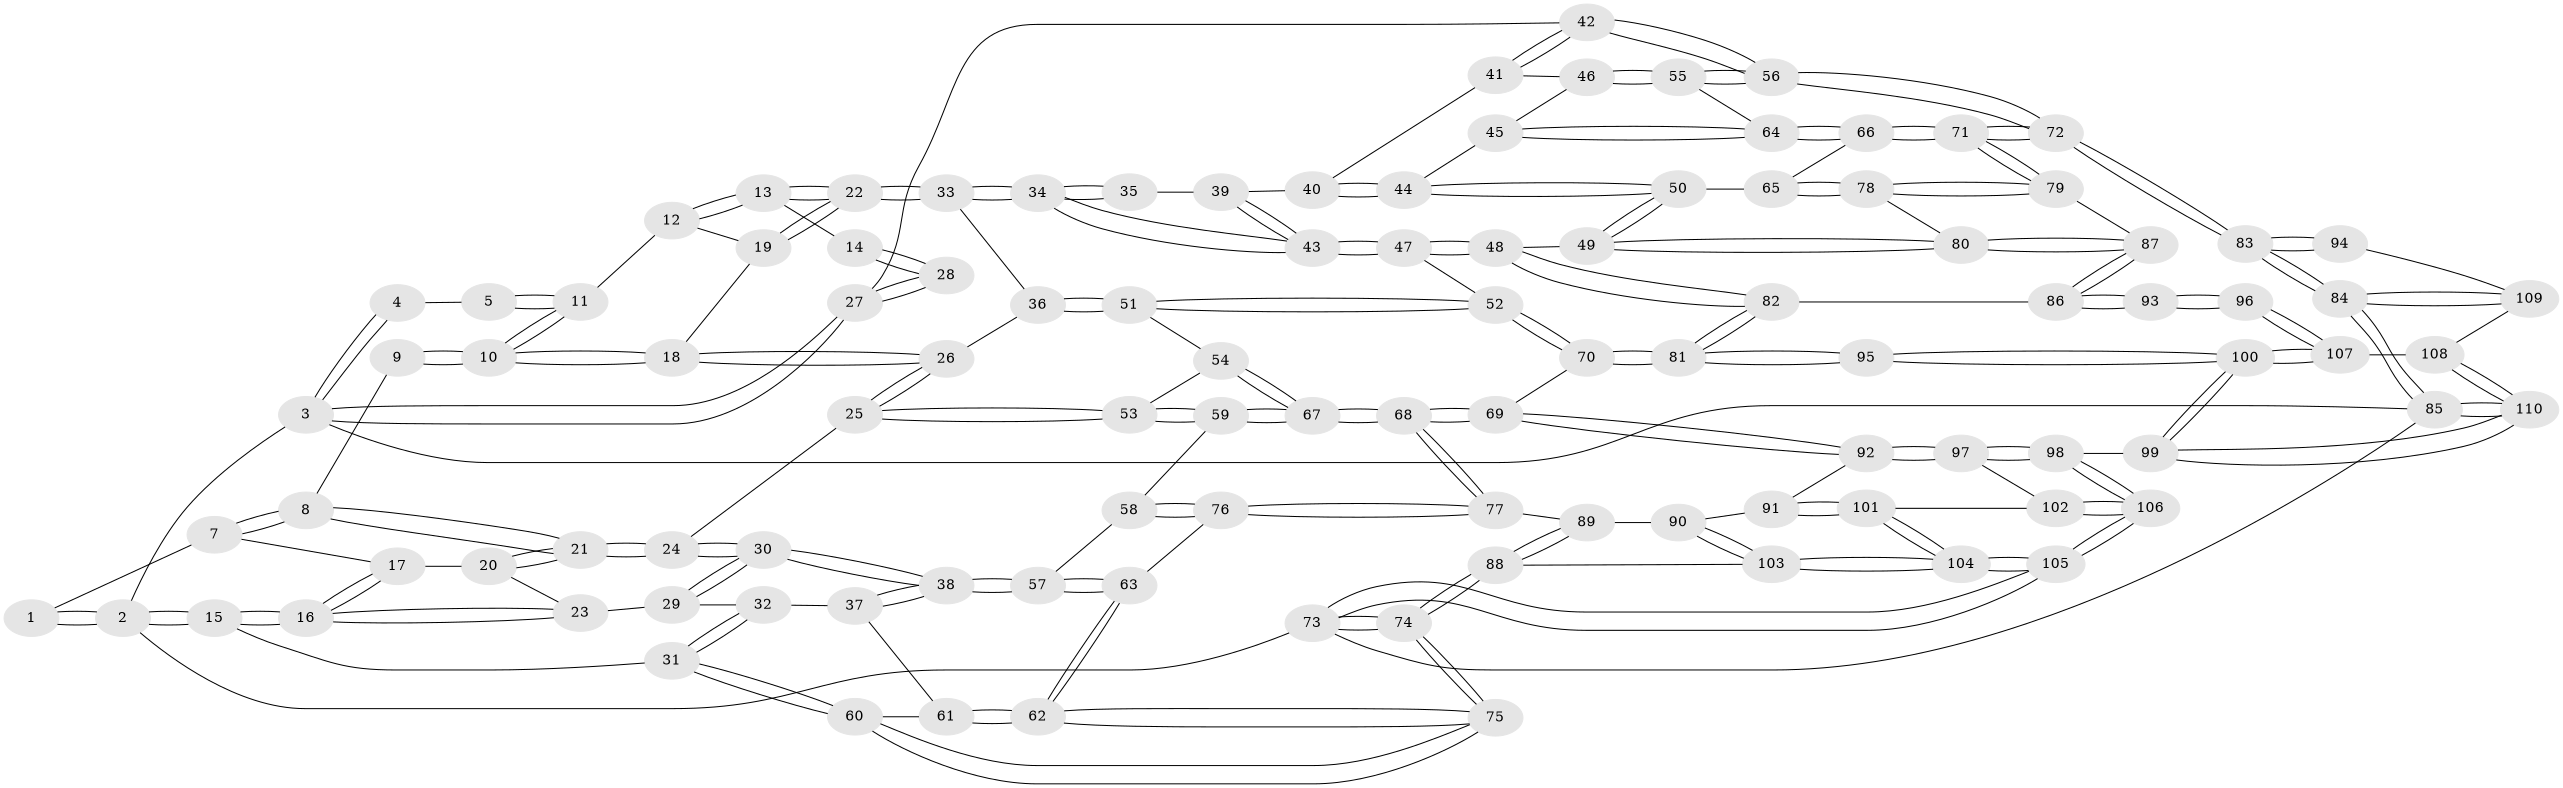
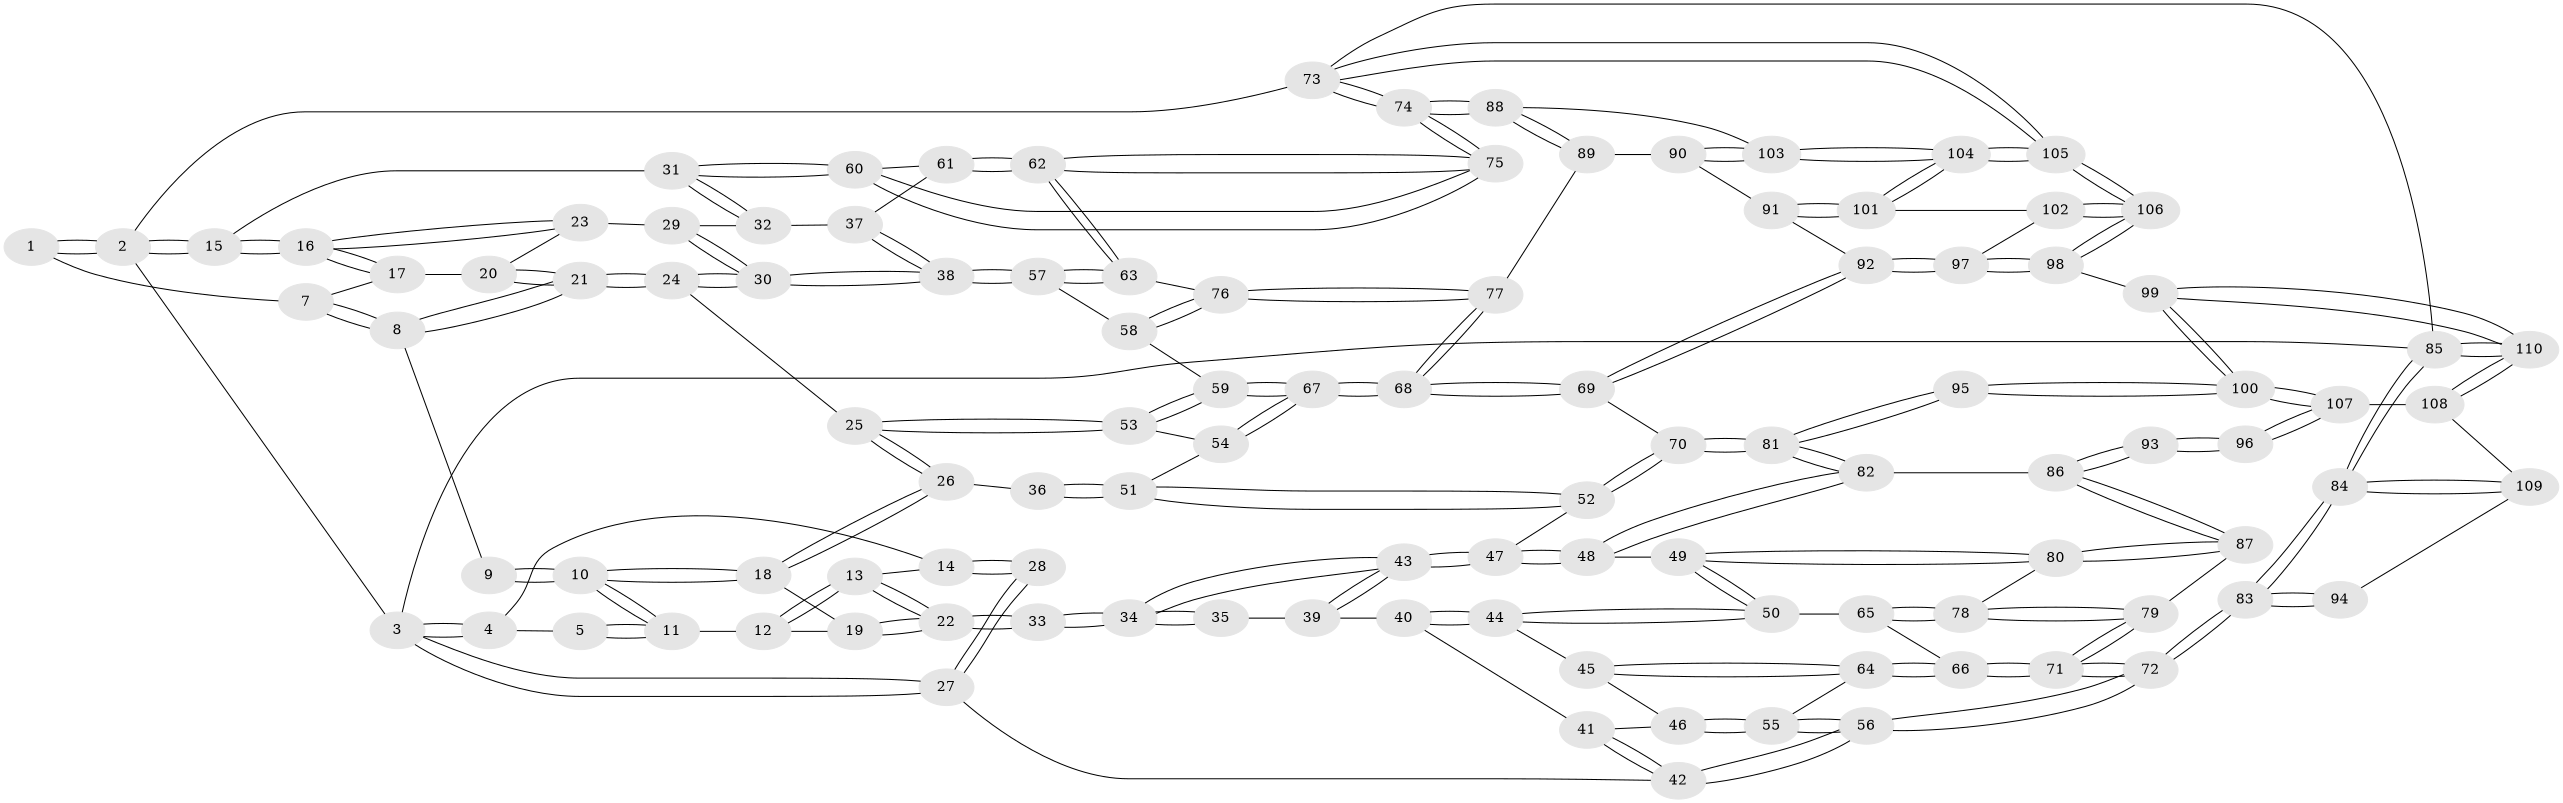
edge "33" -- "36": removed
edge "14" -- "4": added
